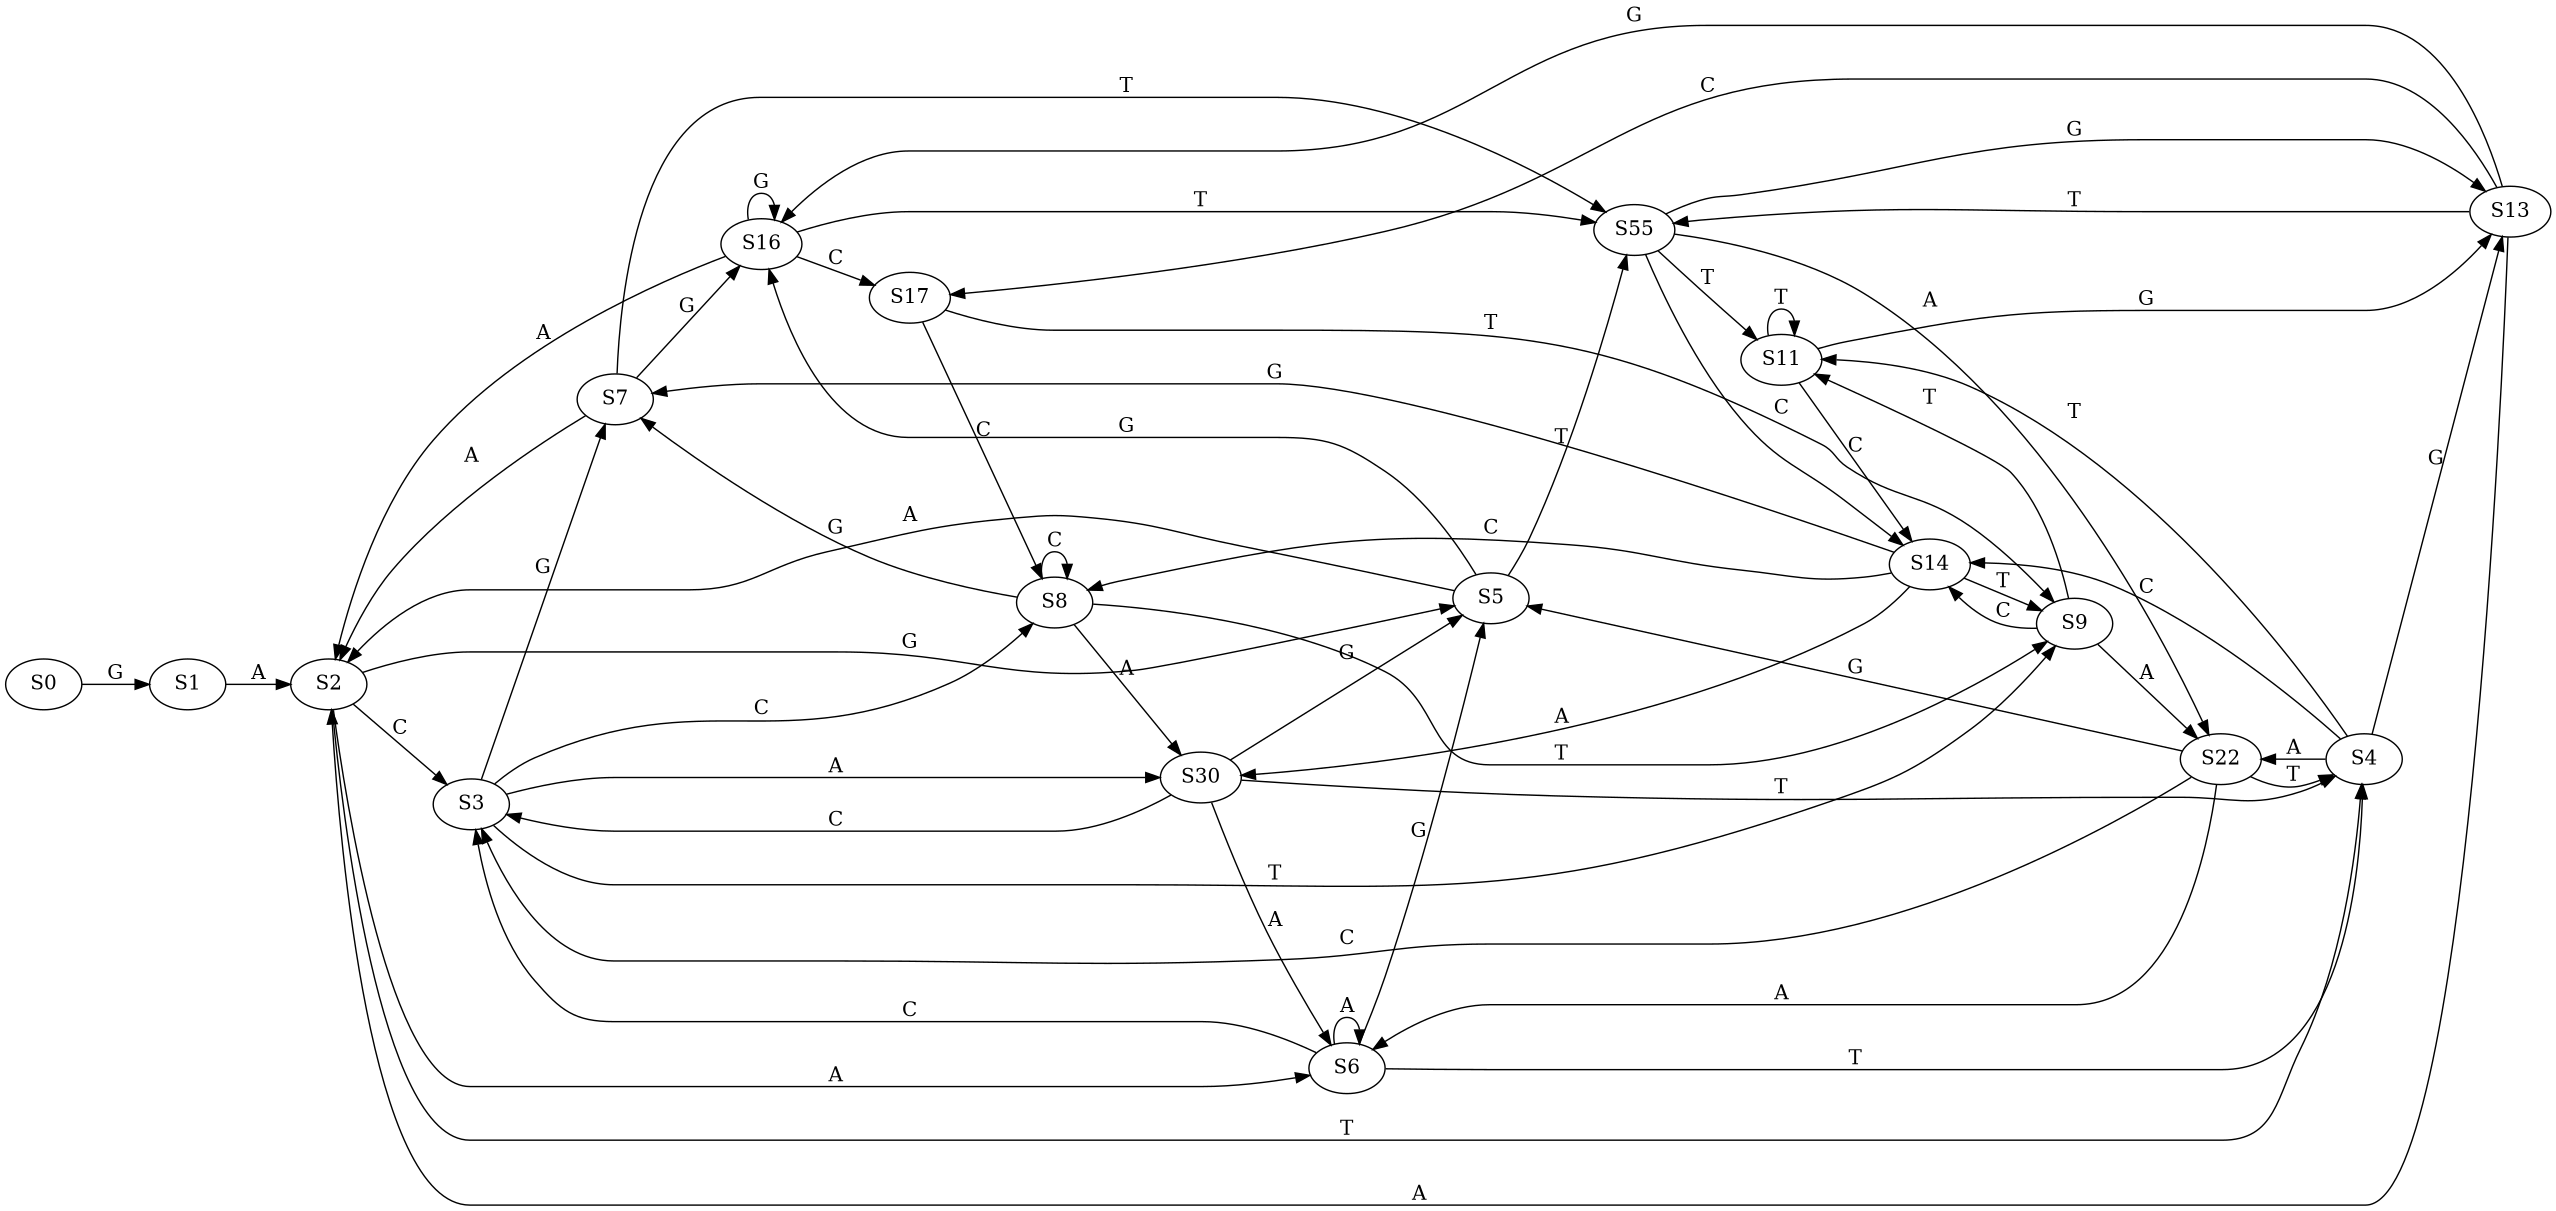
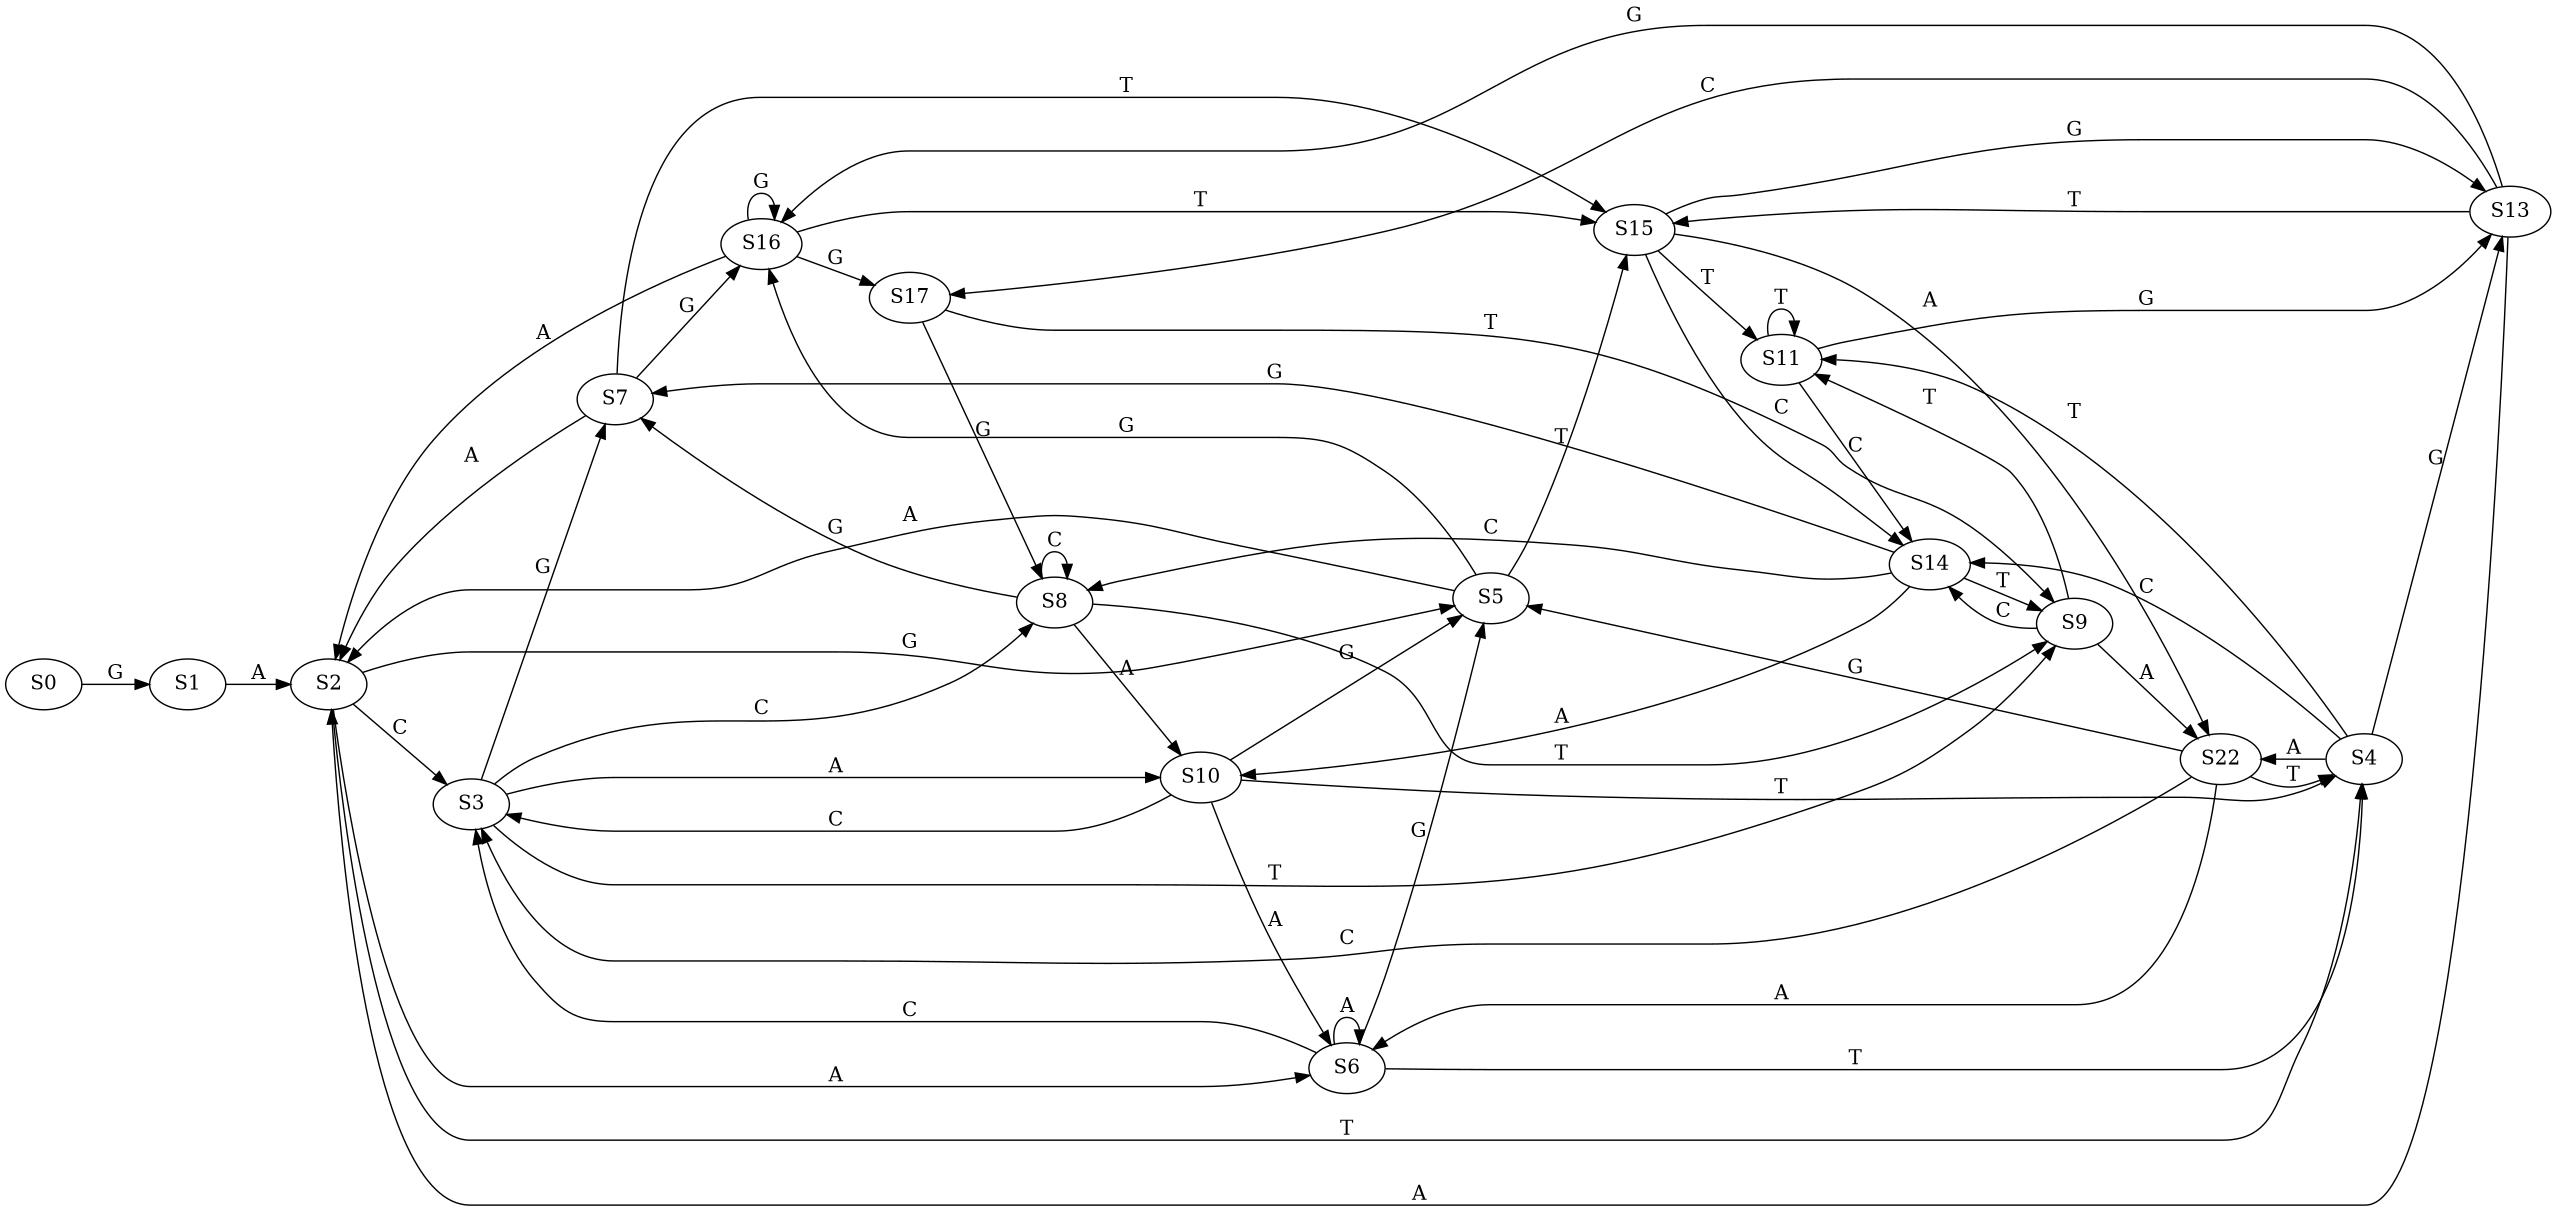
node "S55": label "S55" -> "S15"
edge "S16" -> "S17": label "C" -> "G"
edge "S17" -> "S8": label "C" -> "G"
node "S30": label "S30" -> "S10"
